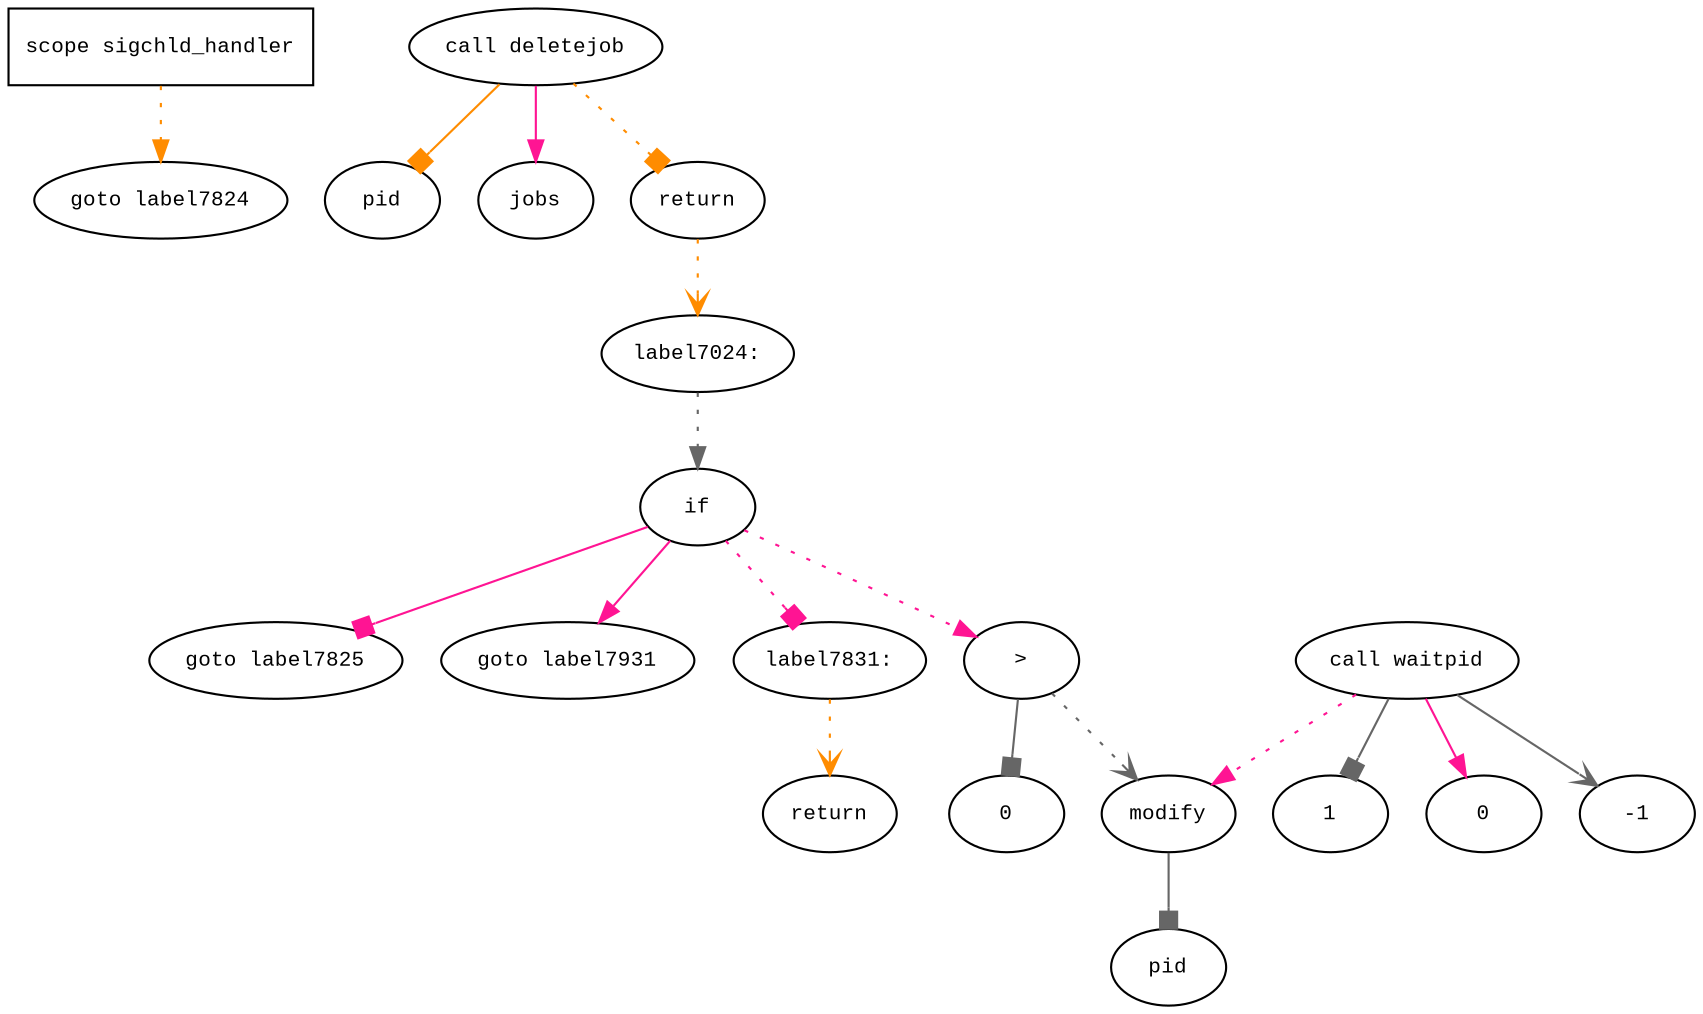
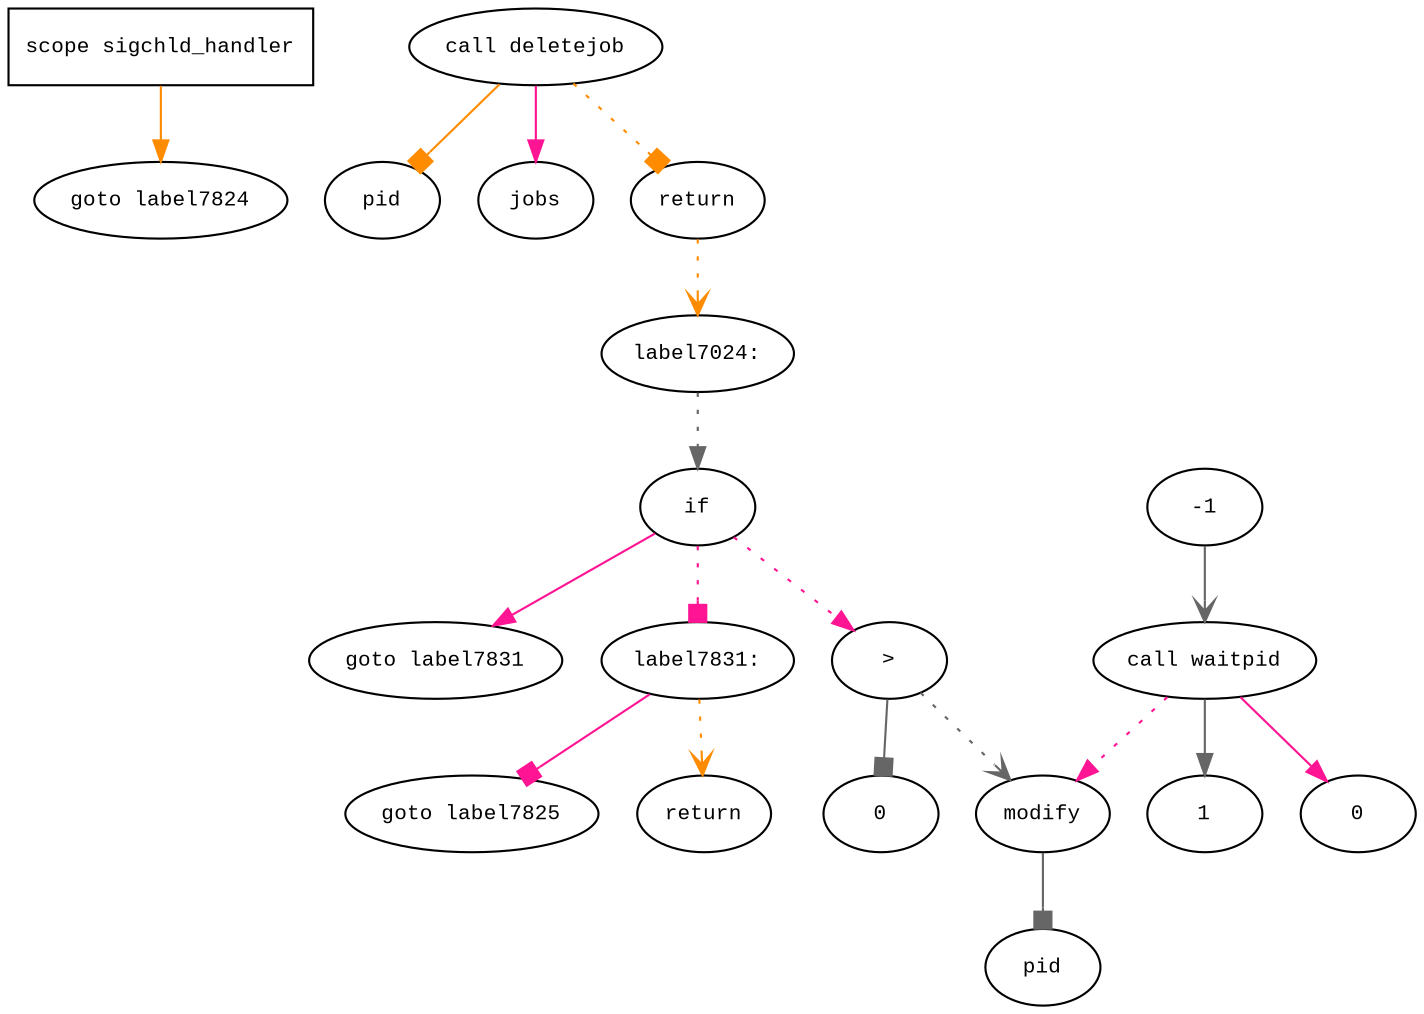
edge "scope sigchld_handler" -> "goto label7824": style dotted -> solid
edge "if" -> "goto label7825": now "label7831:" -> "goto label7825"
node "goto label7931": label "goto label7931" -> "goto label7831"
edge "call waitpid" -> "1": arrowhead box -> normal
edge "call waitpid" -> "-1": reversed
